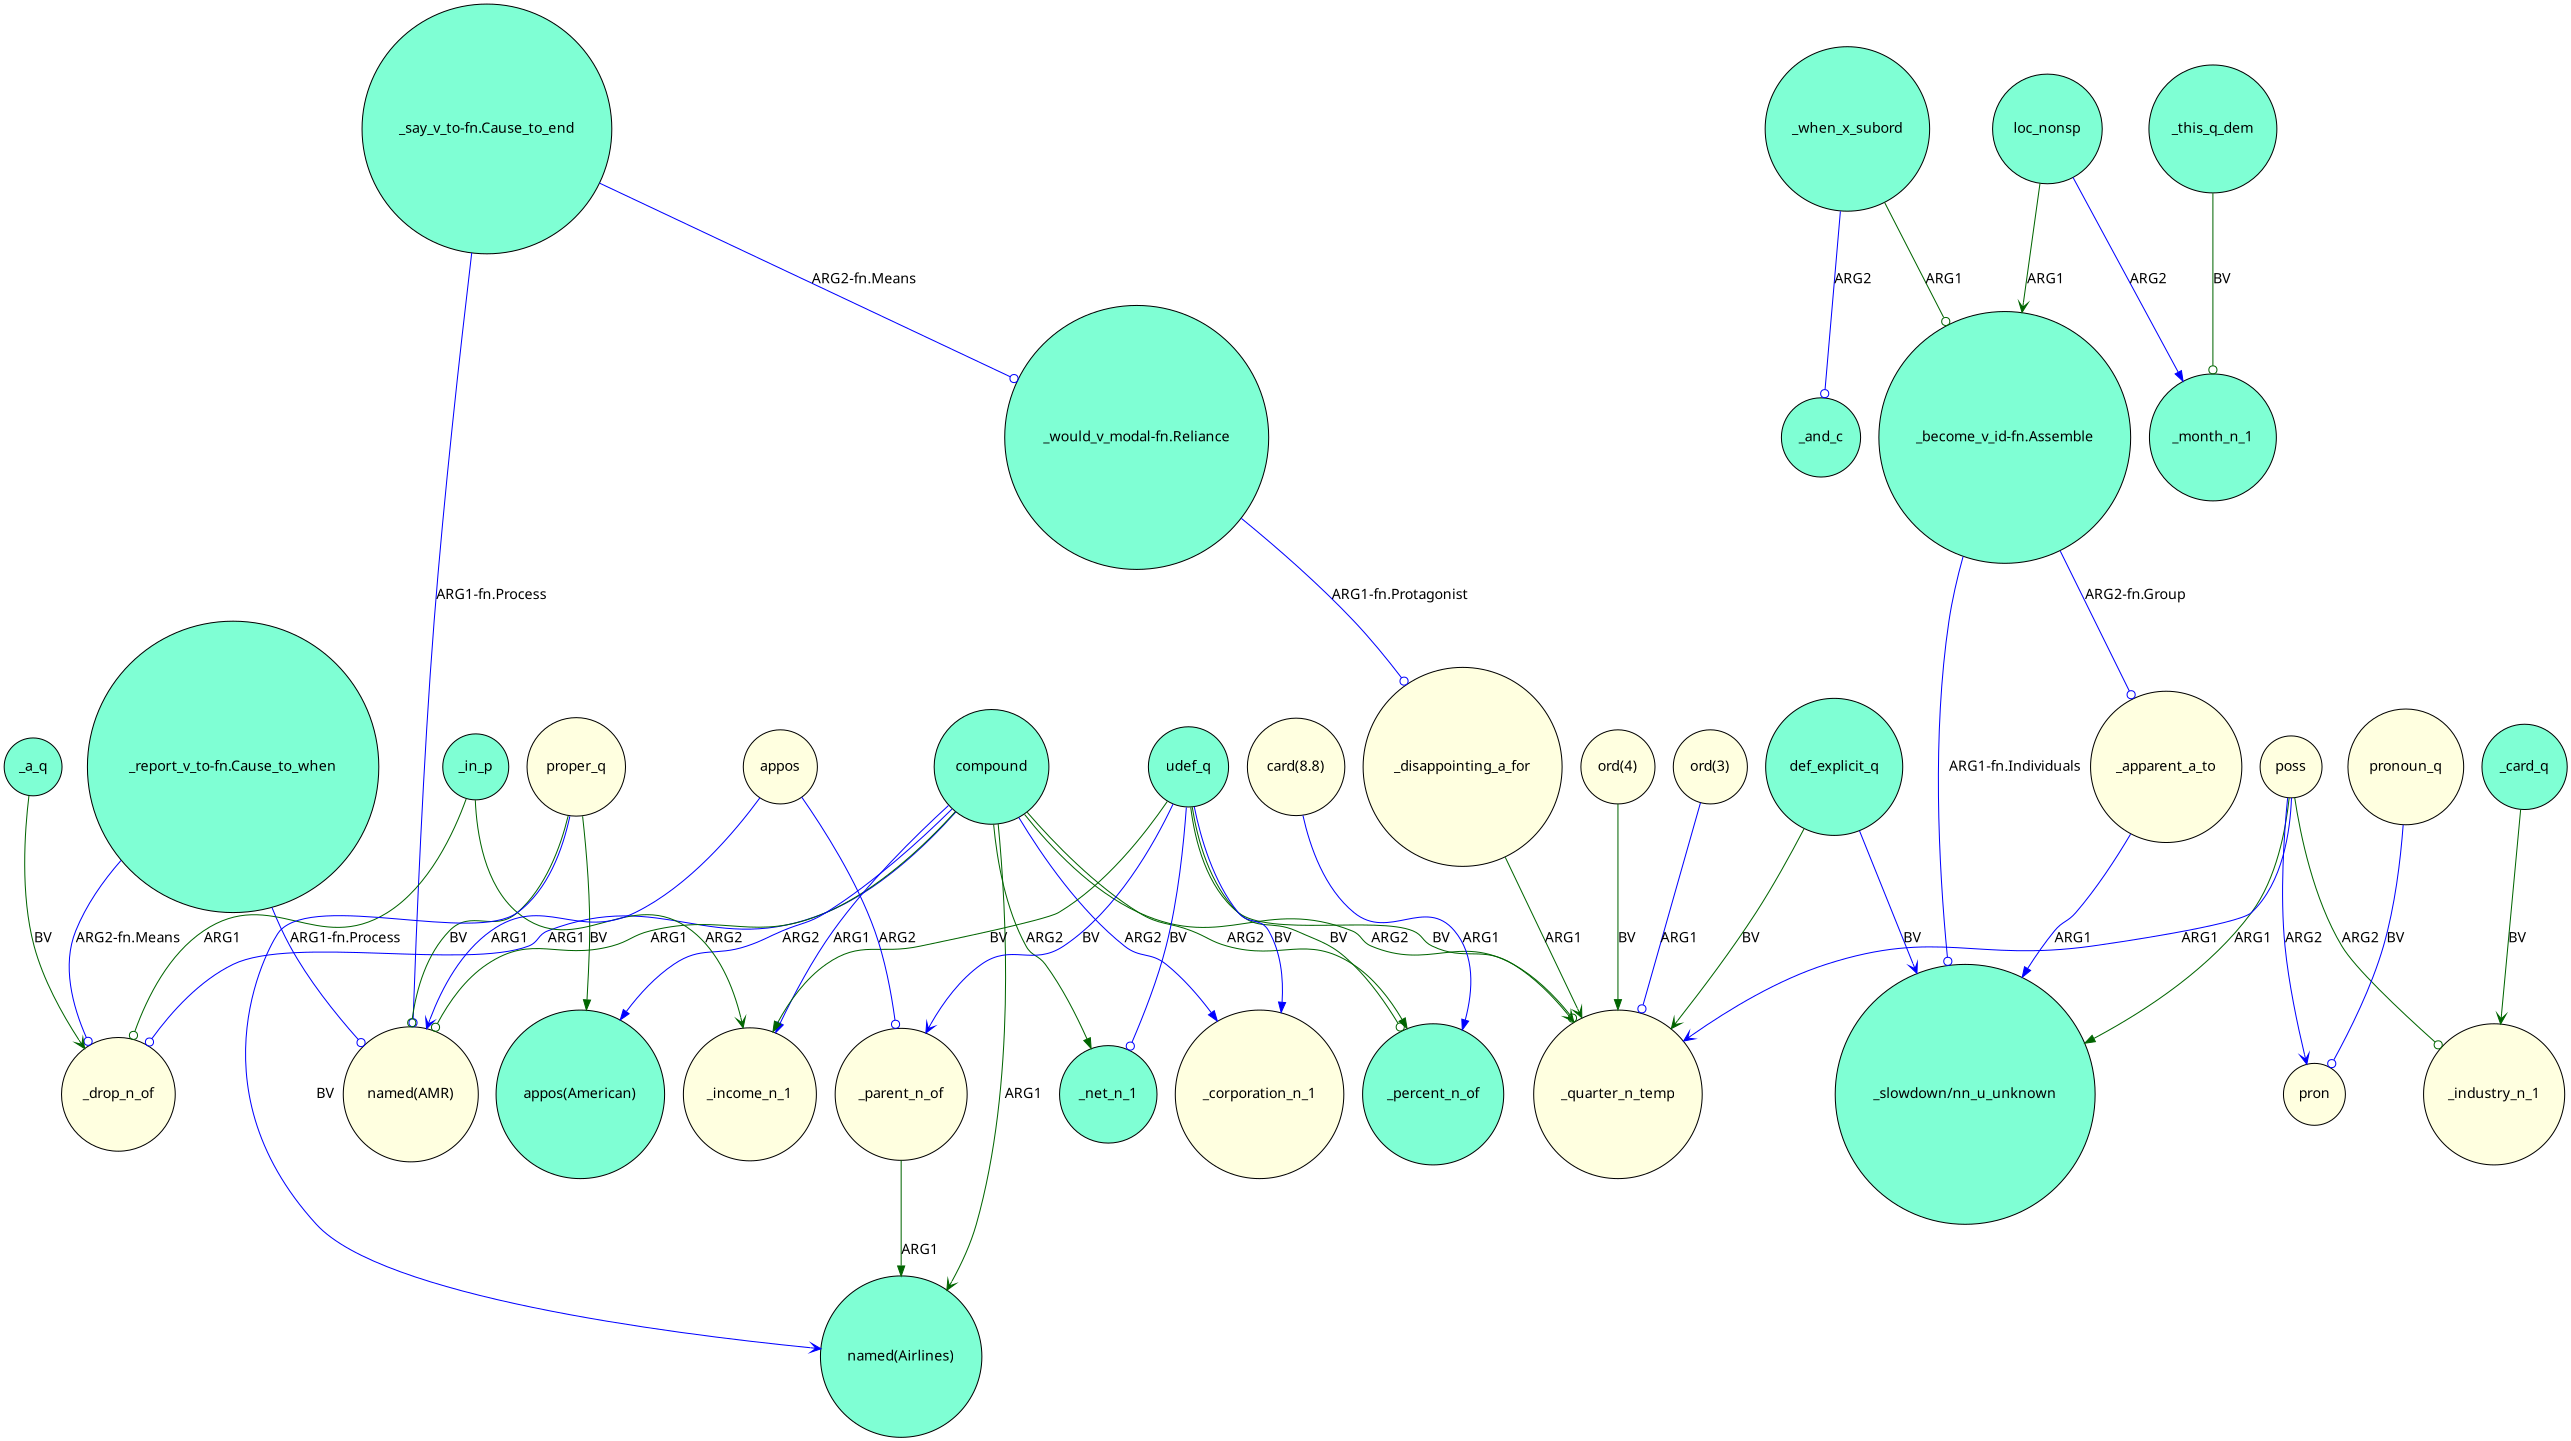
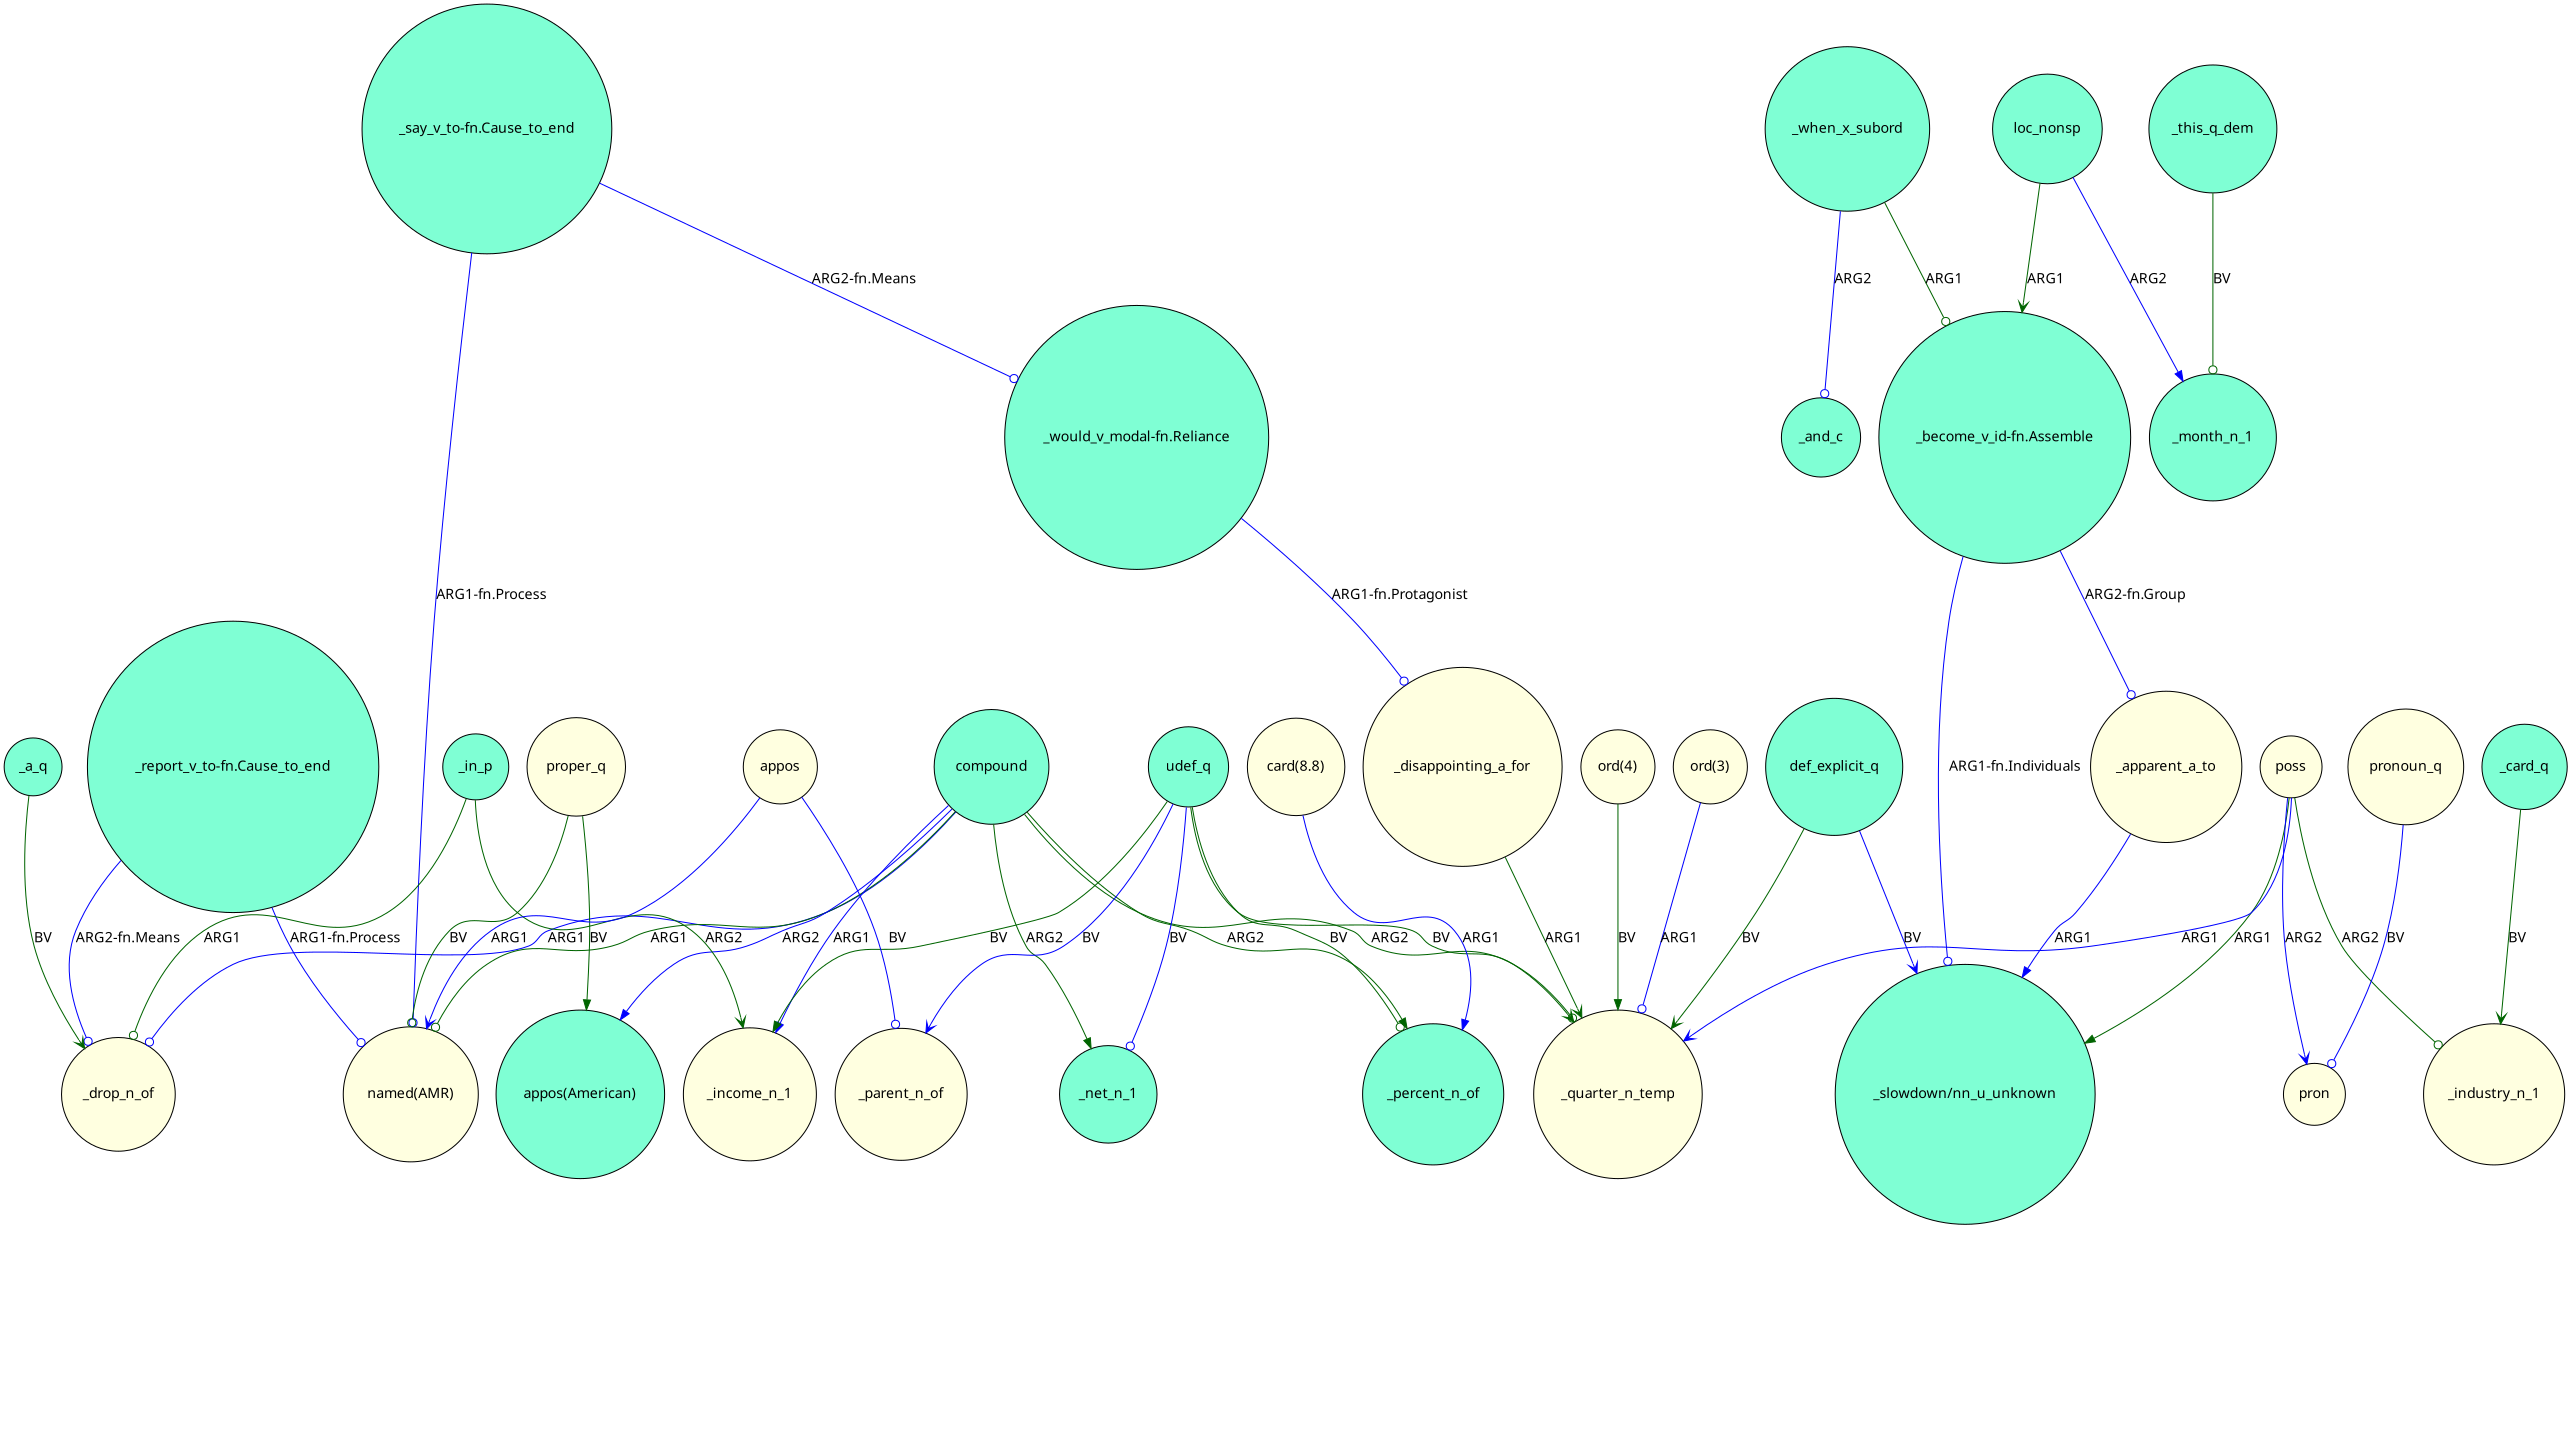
node "_report_v_to-fn.Cause_to_when": label "_report_v_to-fn.Cause_to_when" -> "_report_v_to-fn.Cause_to_end"
edge "appos" -> "_parent_n_of": label "ARG2" -> "BV"
node "_corporation_n_1": removed
node "named(Airlines)": removed
